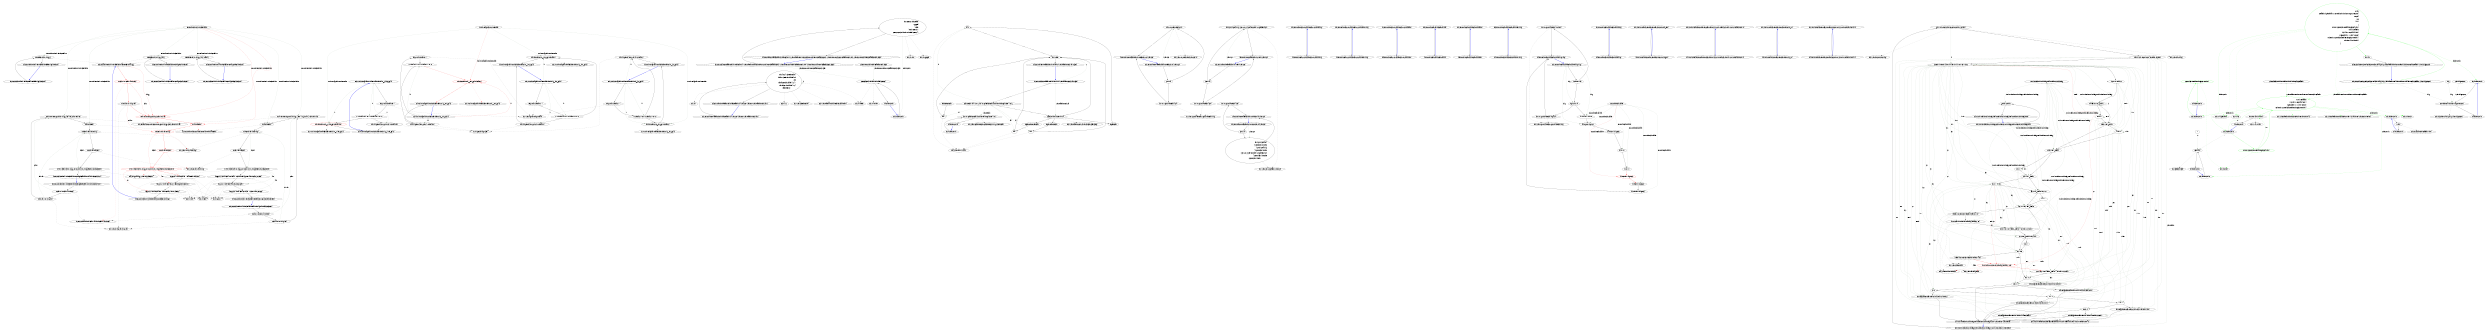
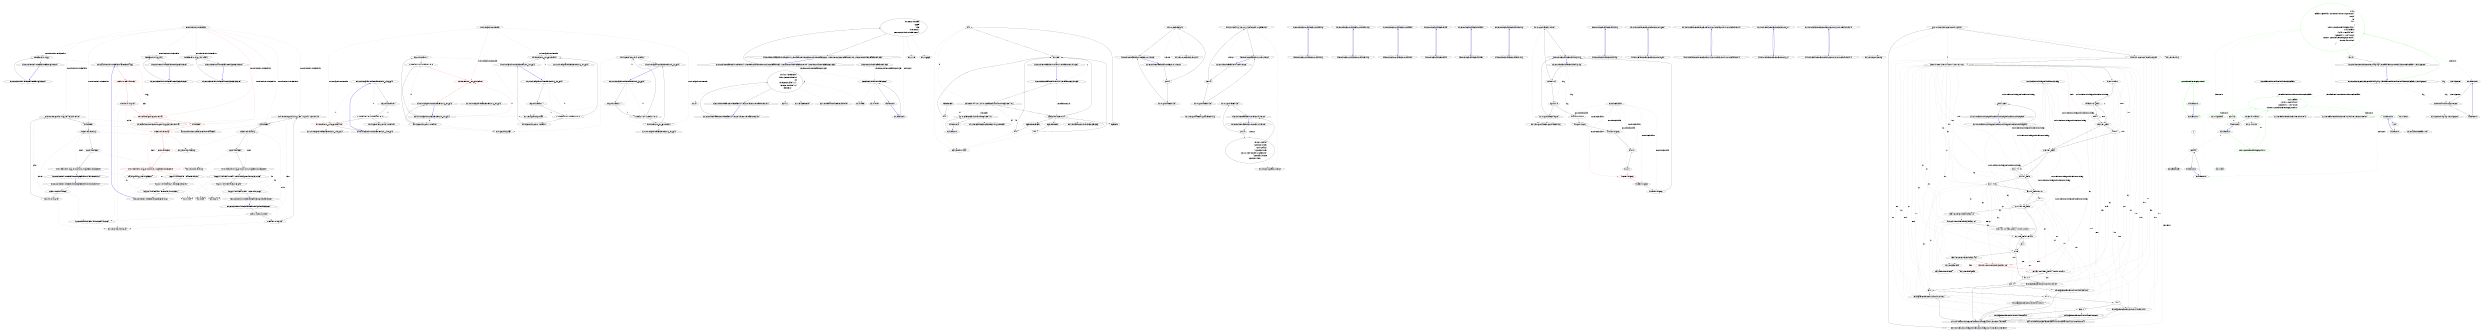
edge "CommandLine.OptionAttribute" -> "this.setName = string.Empty": added, label "CommandLine.OptionAttribute"
